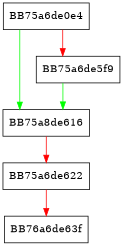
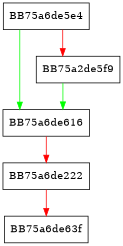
node "BB75a6de0e4": label "BB75a6de0e4" -> "BB75a6de5e4"
node "BB75a6de5f9": label "BB75a6de5f9" -> "BB75a2de5f9"
node "BB75a8de616": label "BB75a8de616" -> "BB75a6de616"
node "BB75a6de622": label "BB75a6de622" -> "BB75a6de222"
node "BB76a6de63f": label "BB76a6de63f" -> "BB75a6de63f"
